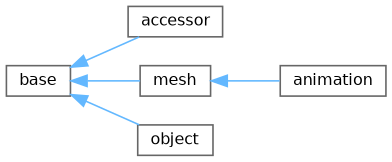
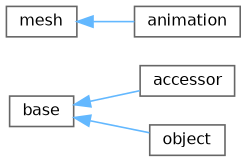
edge "mesh" -> "base": removed
